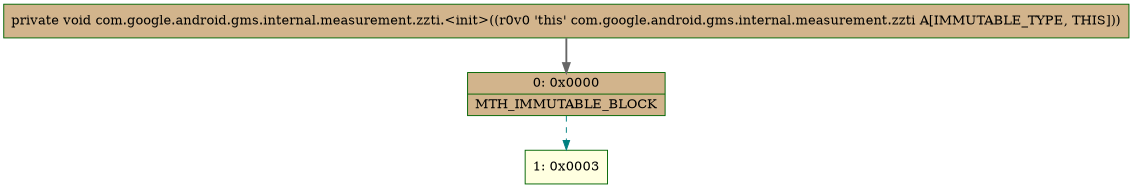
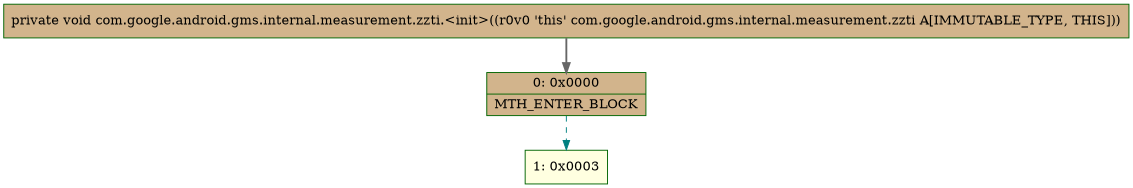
node "0: 0x0000": text "MTH_IMMUTABLE_BLOCK" -> "MTH_ENTER_BLOCK"
